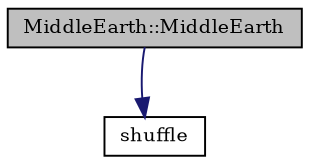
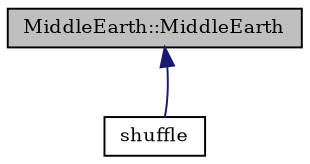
edge "MiddleEarth::MiddleEarth" -> "shuffle": reversed
